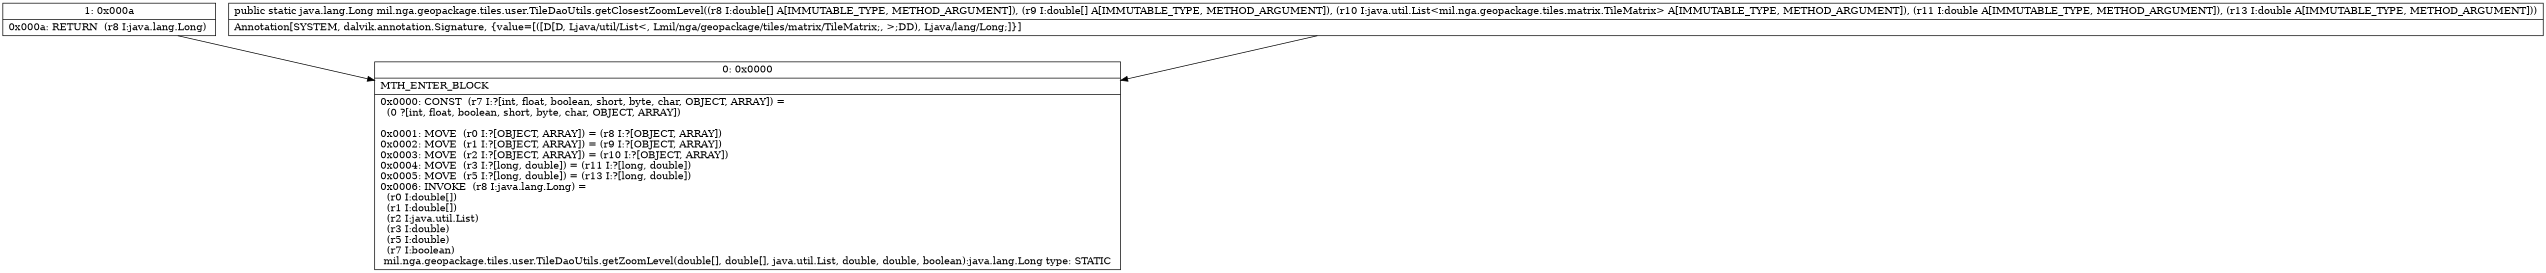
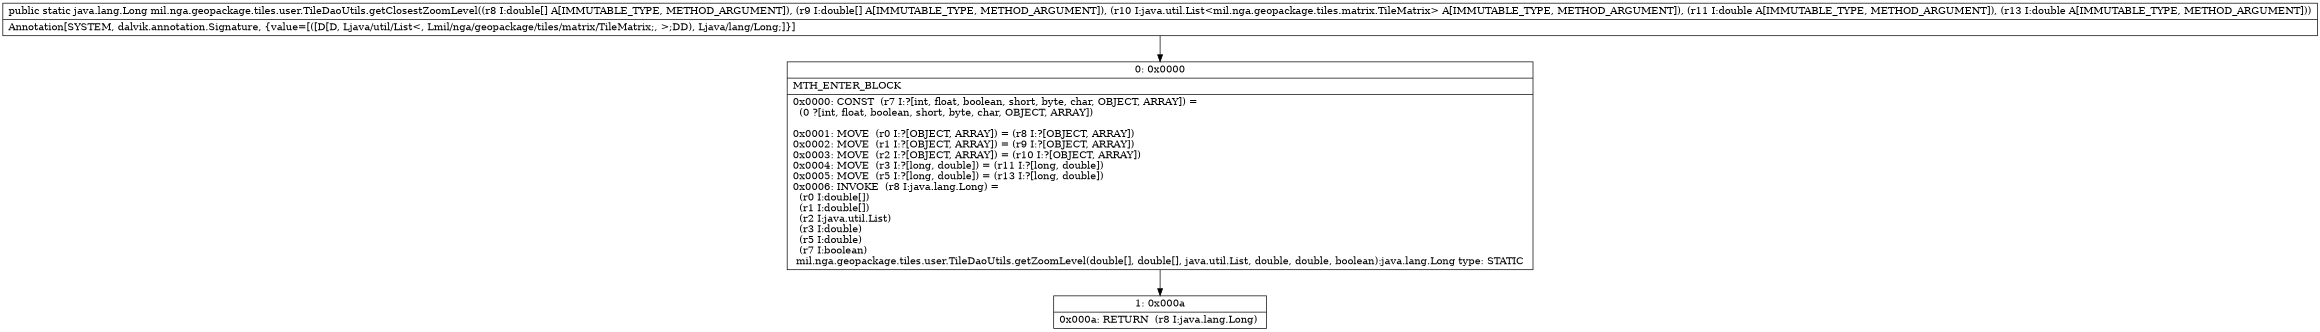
edge "1: 0x000a" -> "0: 0x0000": reversed
